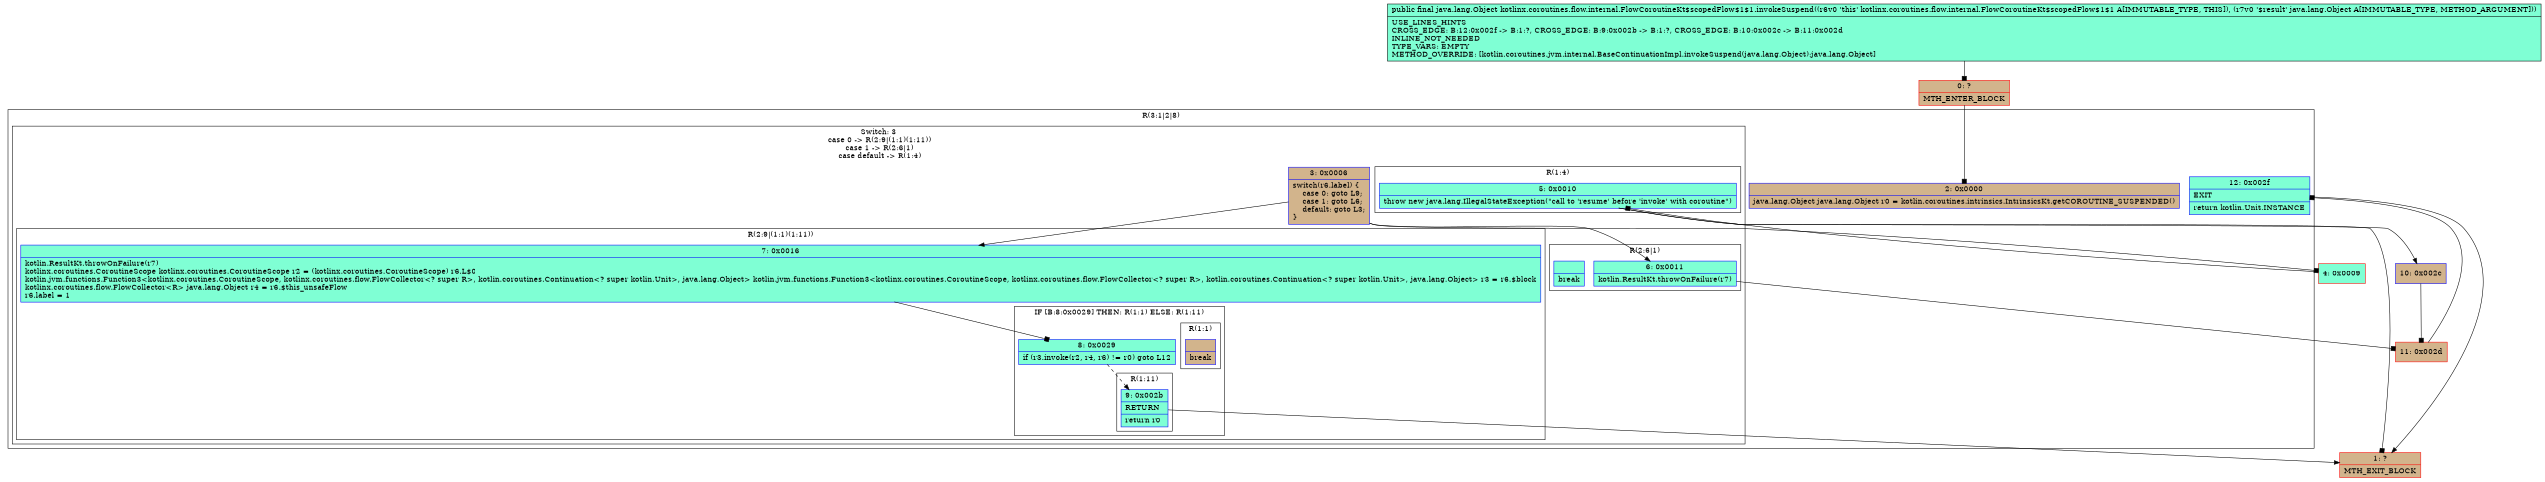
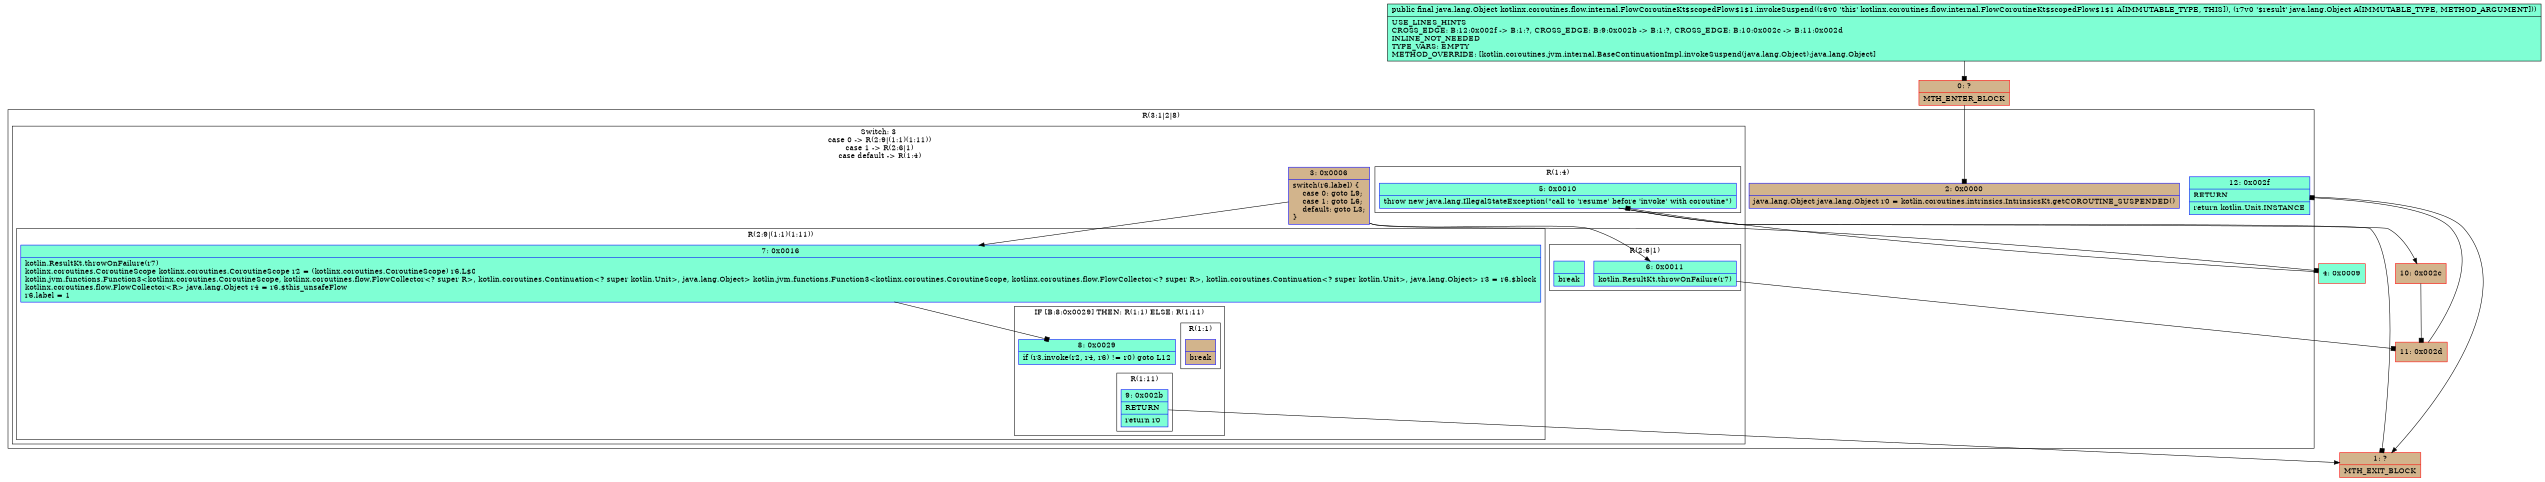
node "12: 0x002f": text "EXIT" -> "RETURN"
node "10: 0x002c": color blue -> red
edge "8: 0x0029" -> "9: 0x002b": removed
